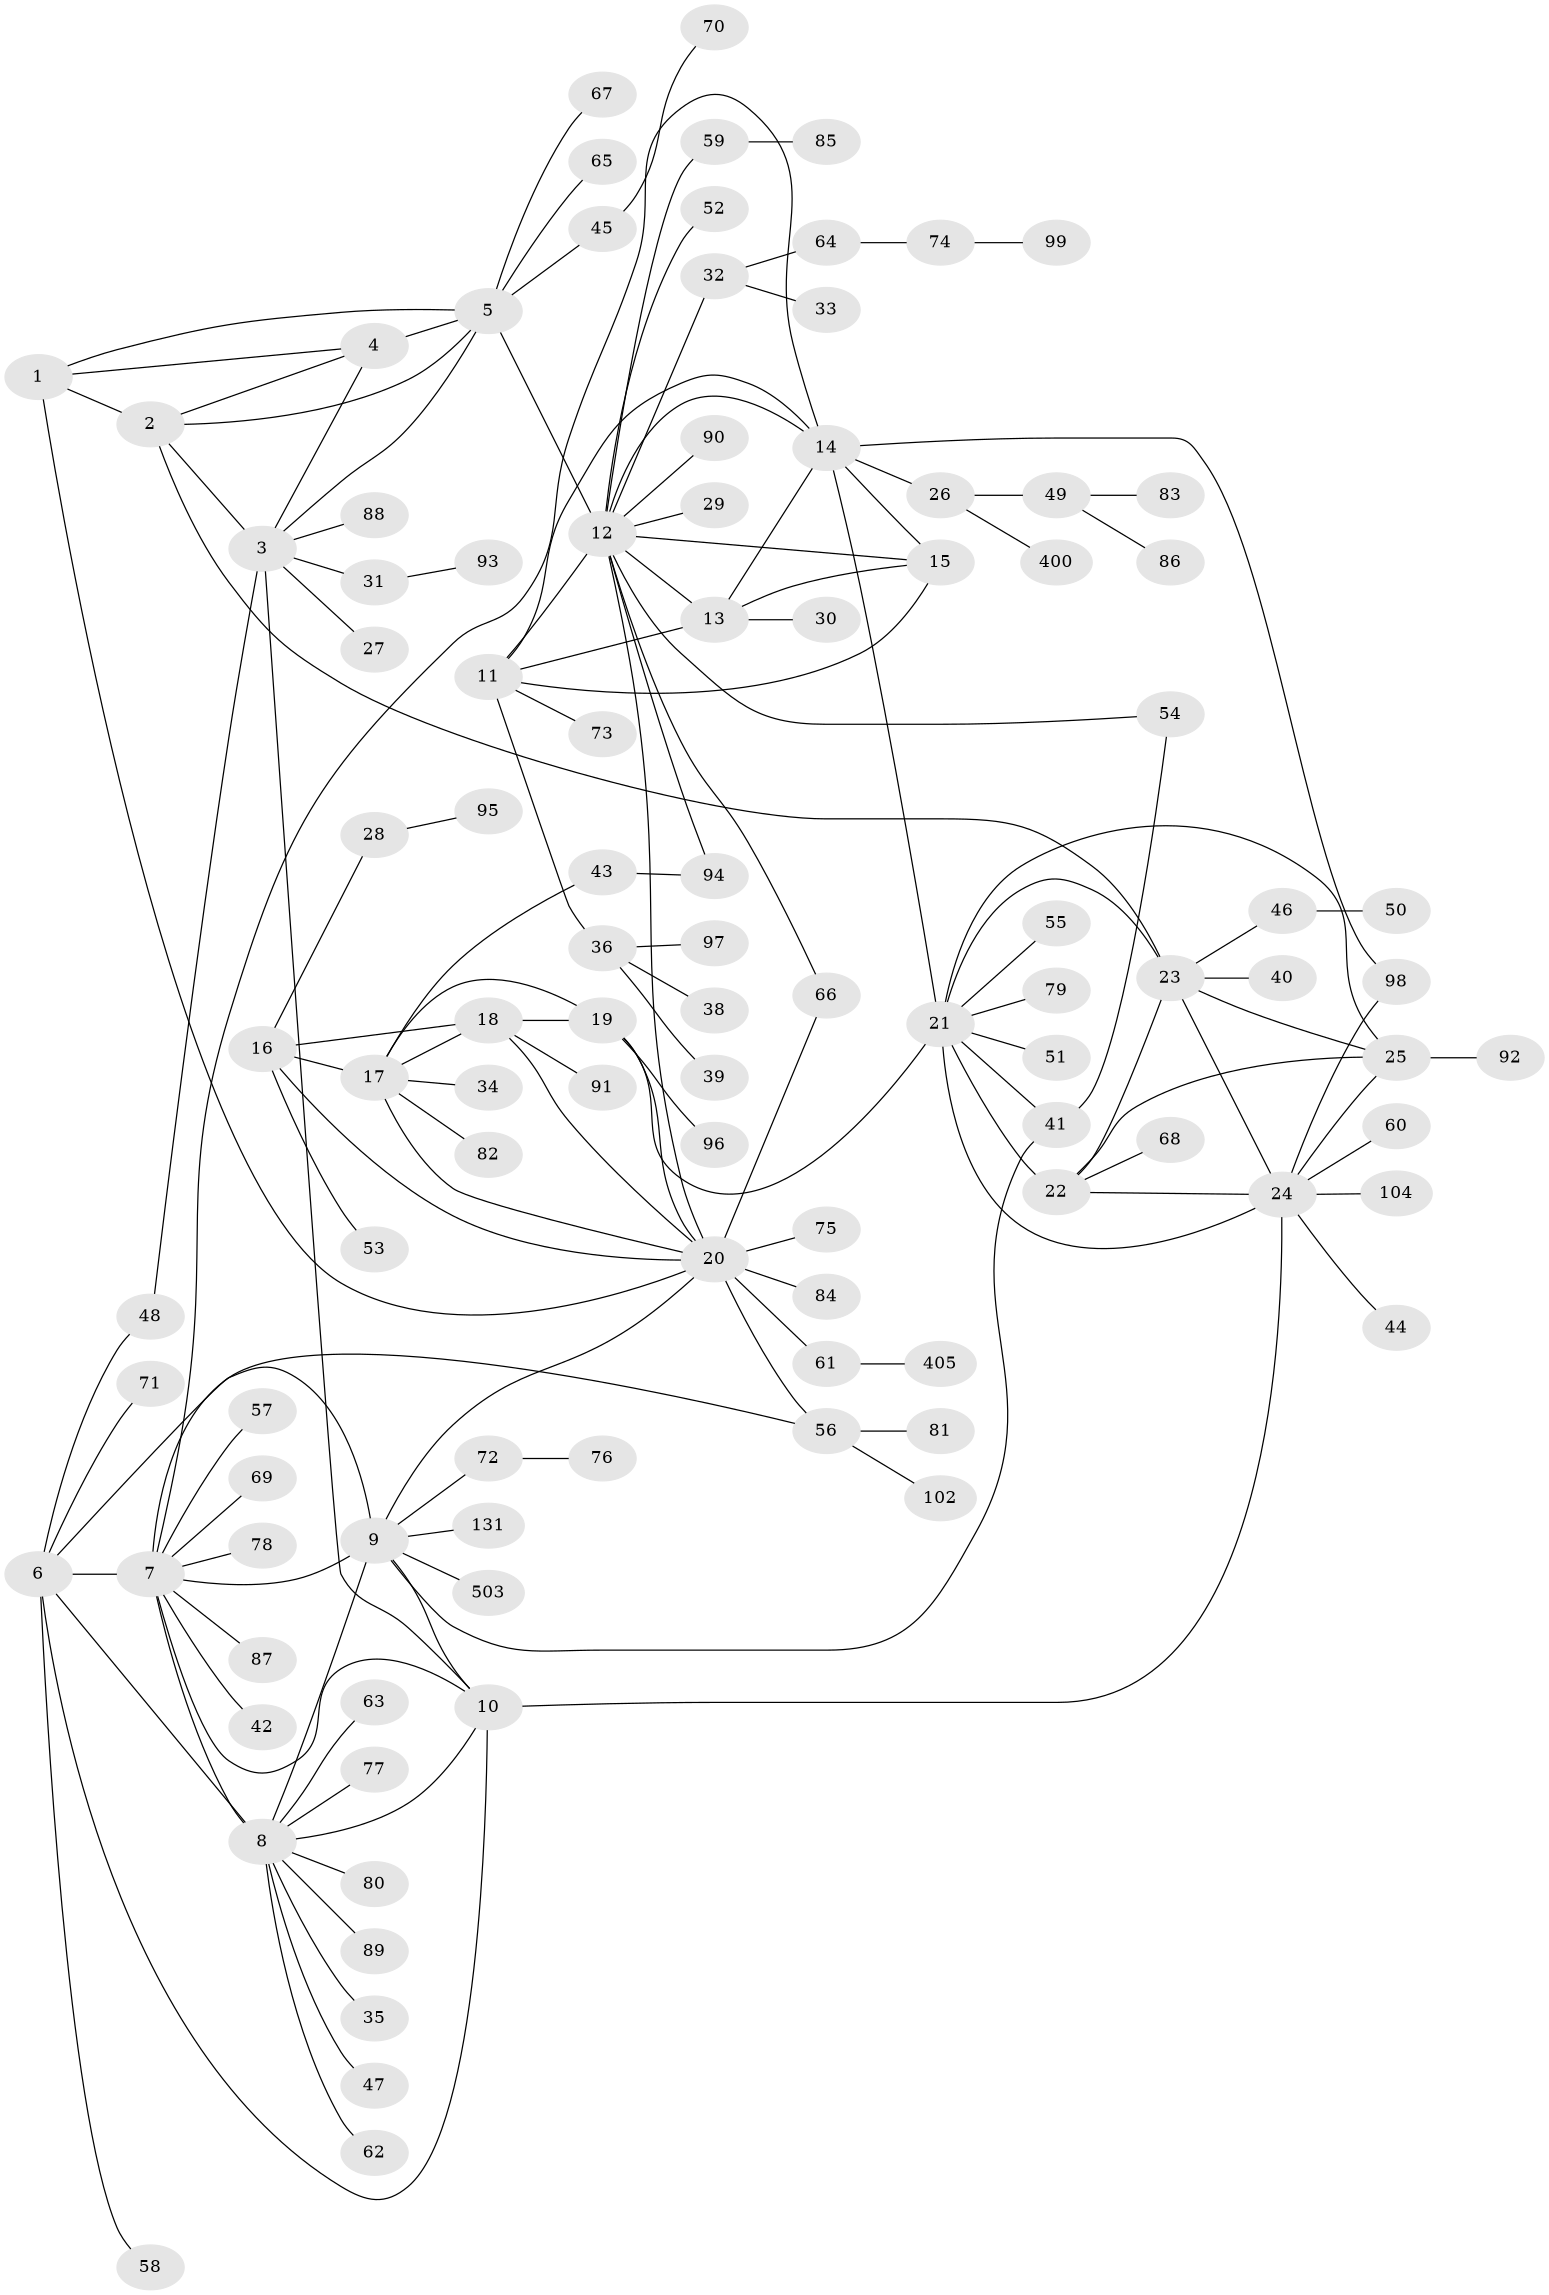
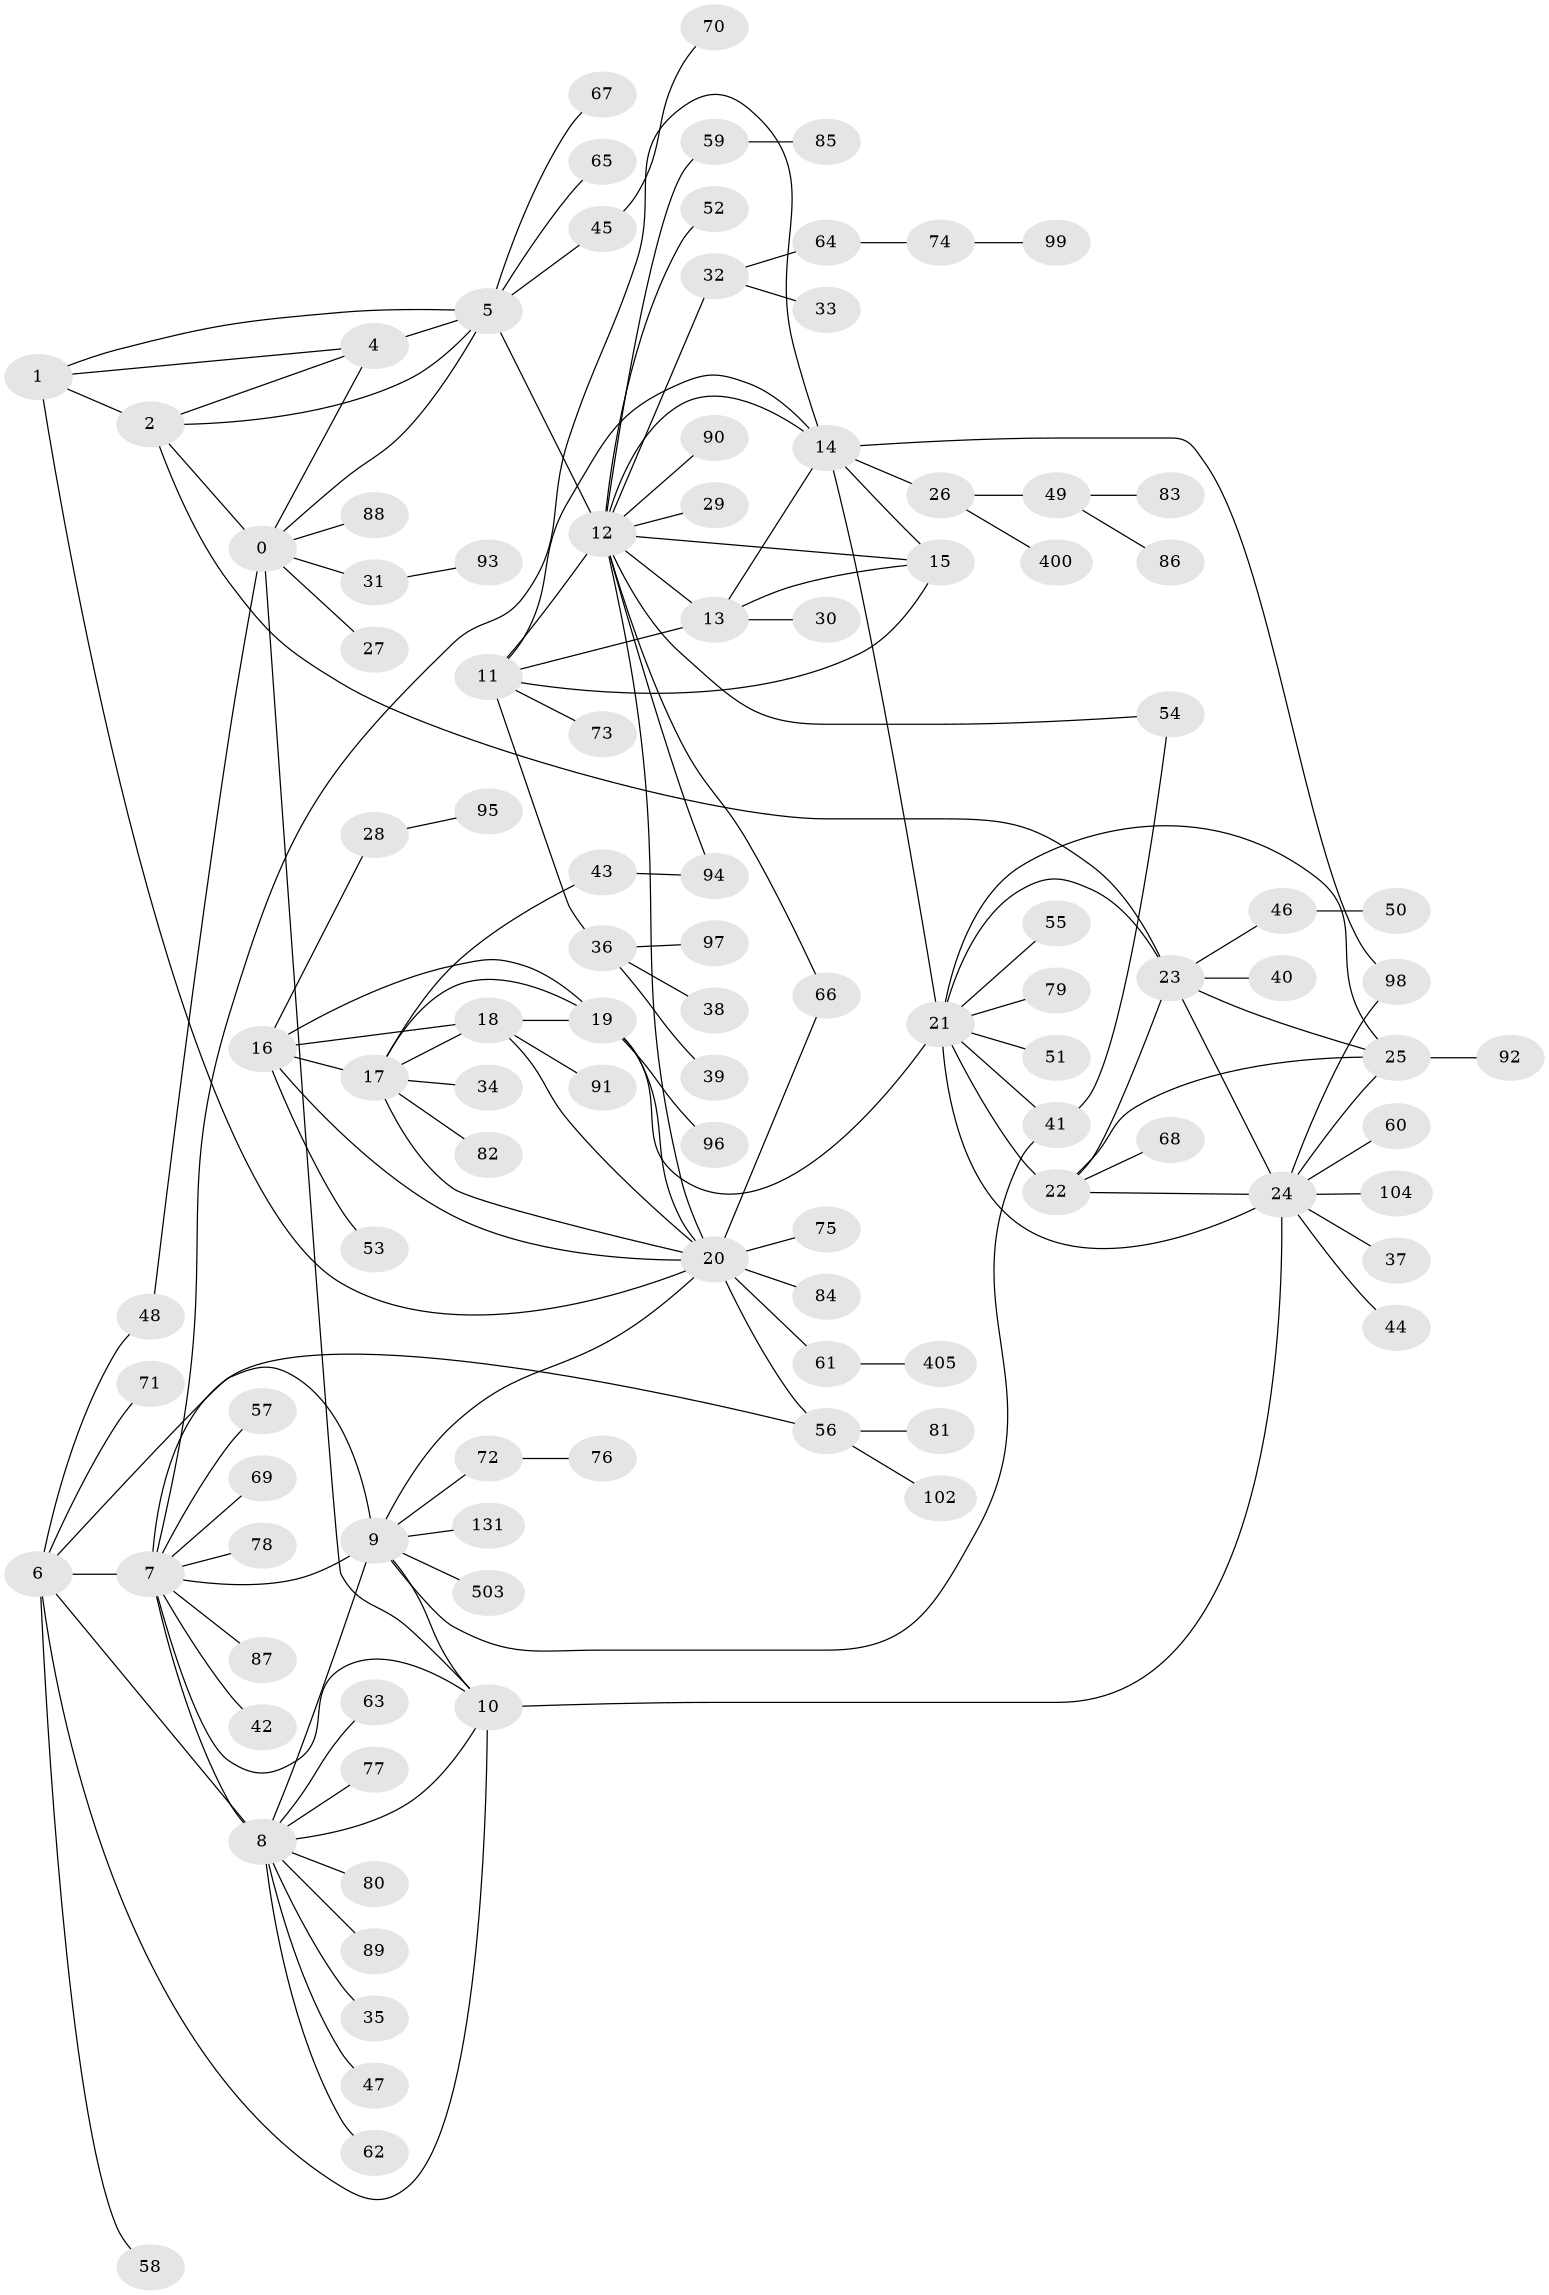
node "3": label "3" -> "0"
edge "19" -- "16": added
node "37": added
